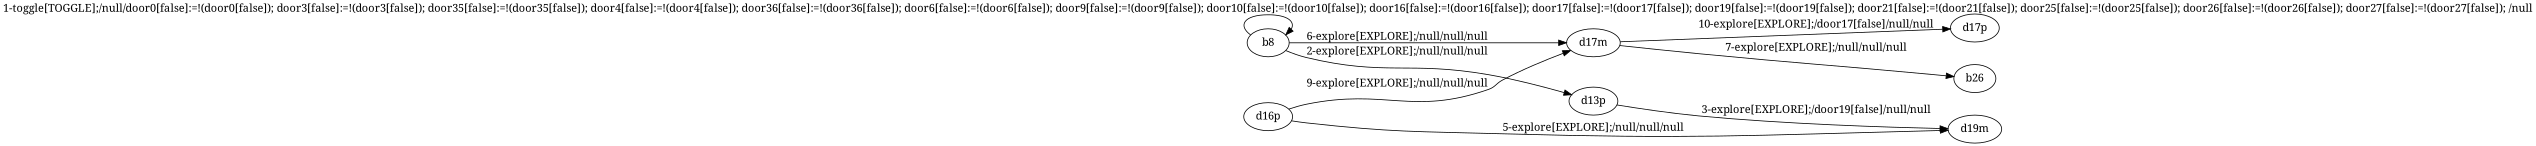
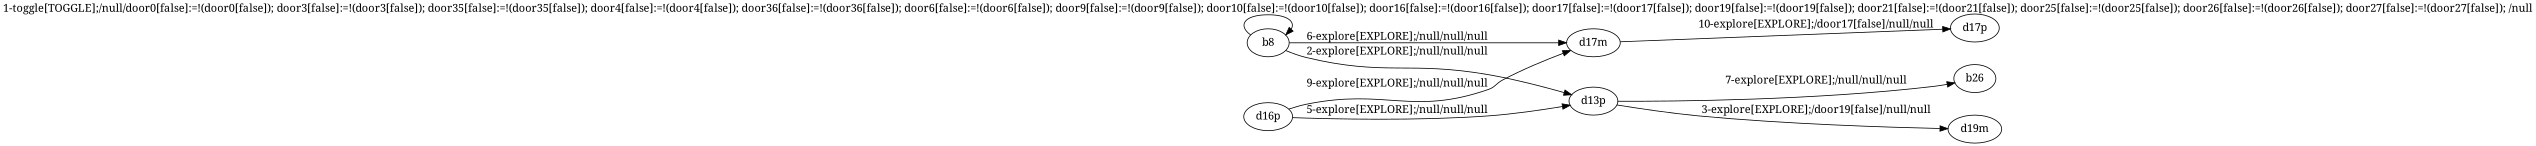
edge "d17m" -> "b26": now "d13p" -> "b26"
edge "d16p" -> "d19m": now "d16p" -> "d13p"
